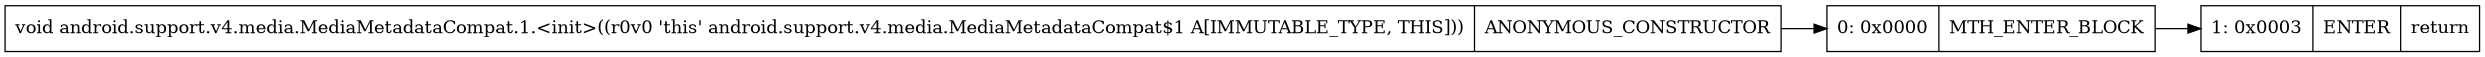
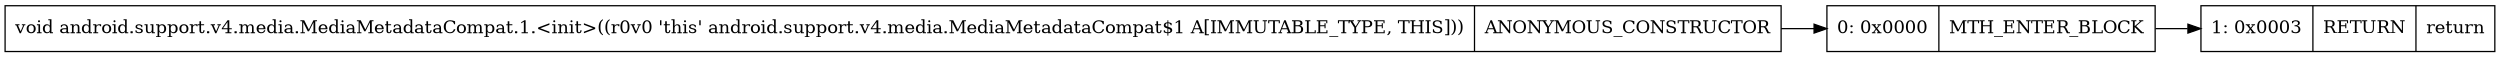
node "1: 0x0003": text "ENTER" -> "RETURN"
